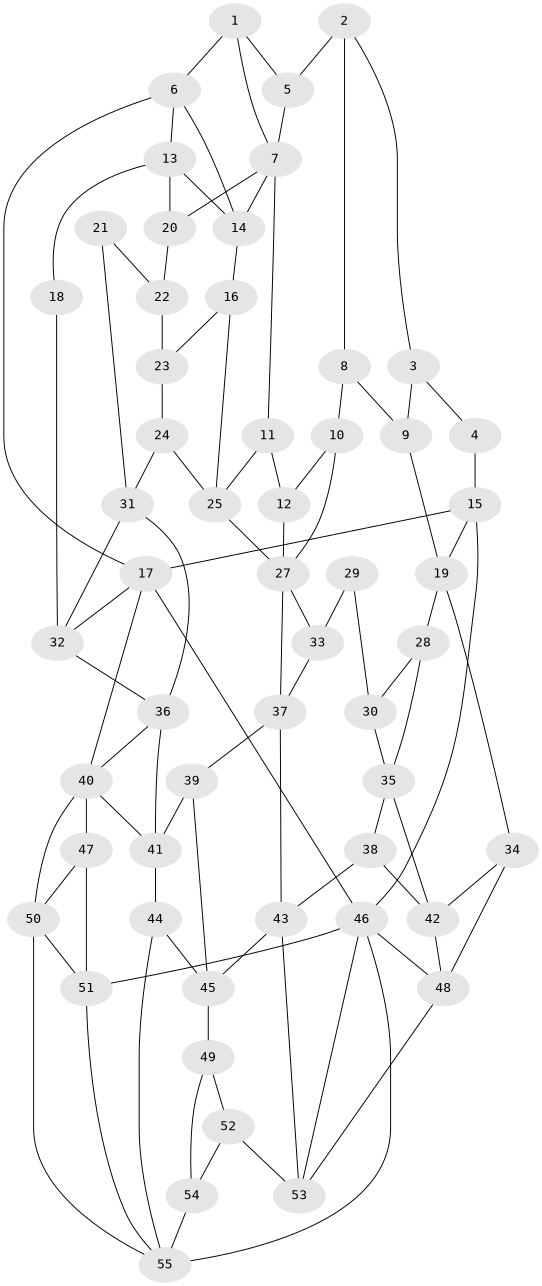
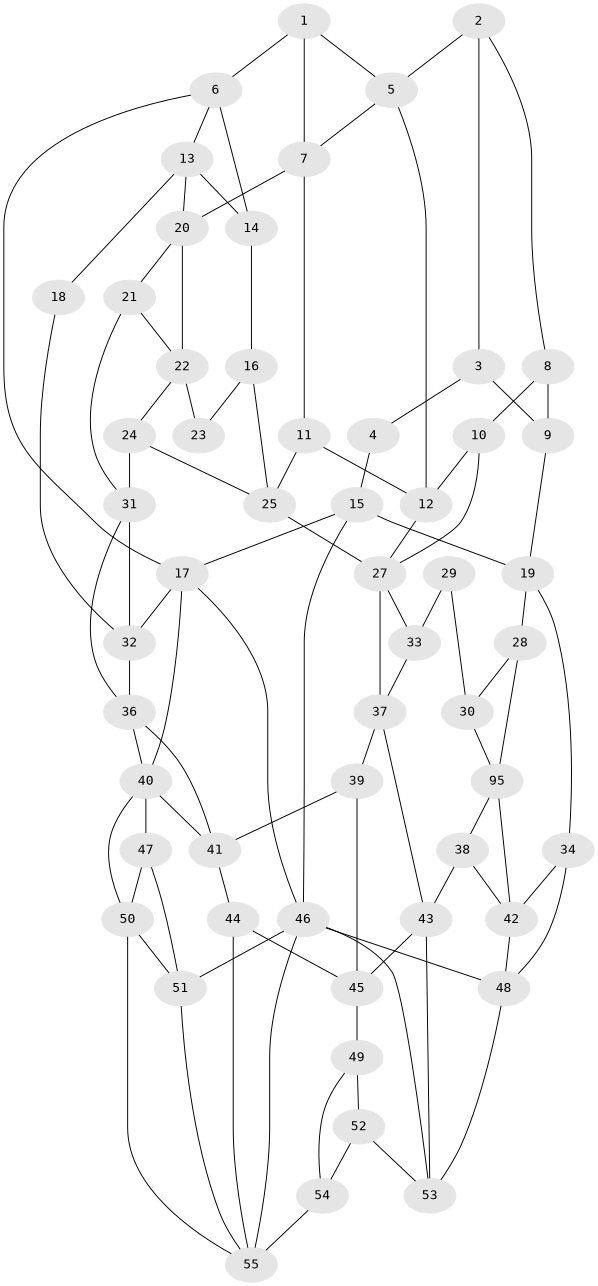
edge "7" -- "14": removed
edge "20" -- "21": added
edge "5" -- "12": added
edge "23" -- "24": now "22" -- "24"
node "35": label "35" -> "95"
